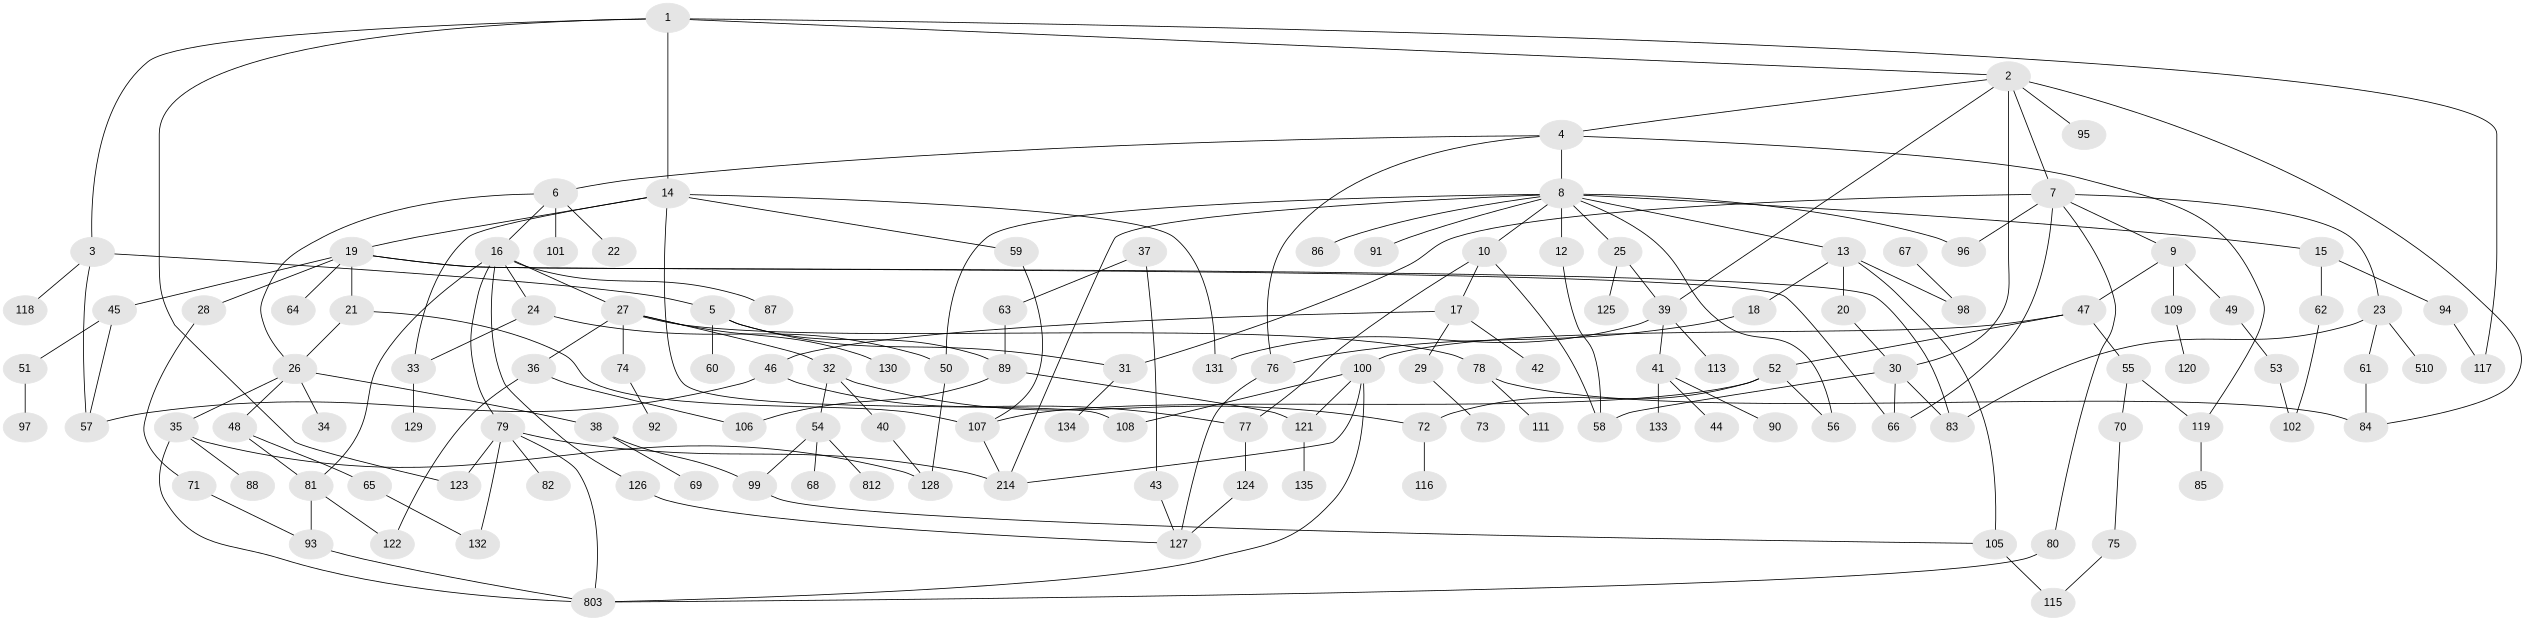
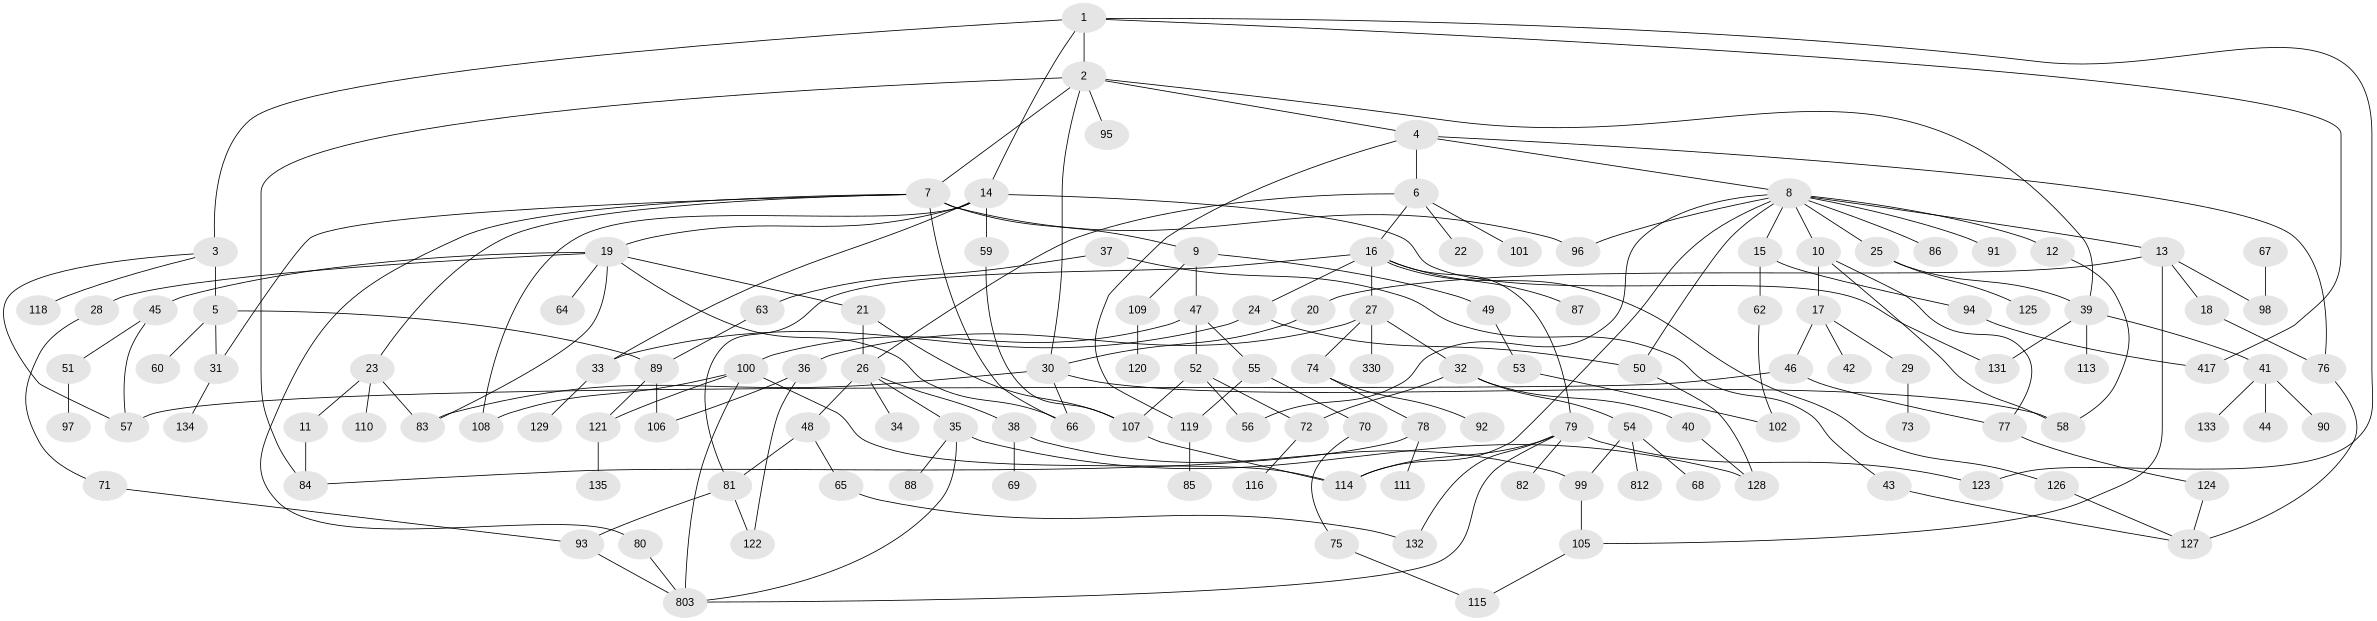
edge "27" -- "78": now "74" -- "78"
node "130": label "130" -> "330"
node "61": label "61" -> "11"
node "510": label "510" -> "110"
node "117": label "117" -> "417"
node "214": label "214" -> "114"
